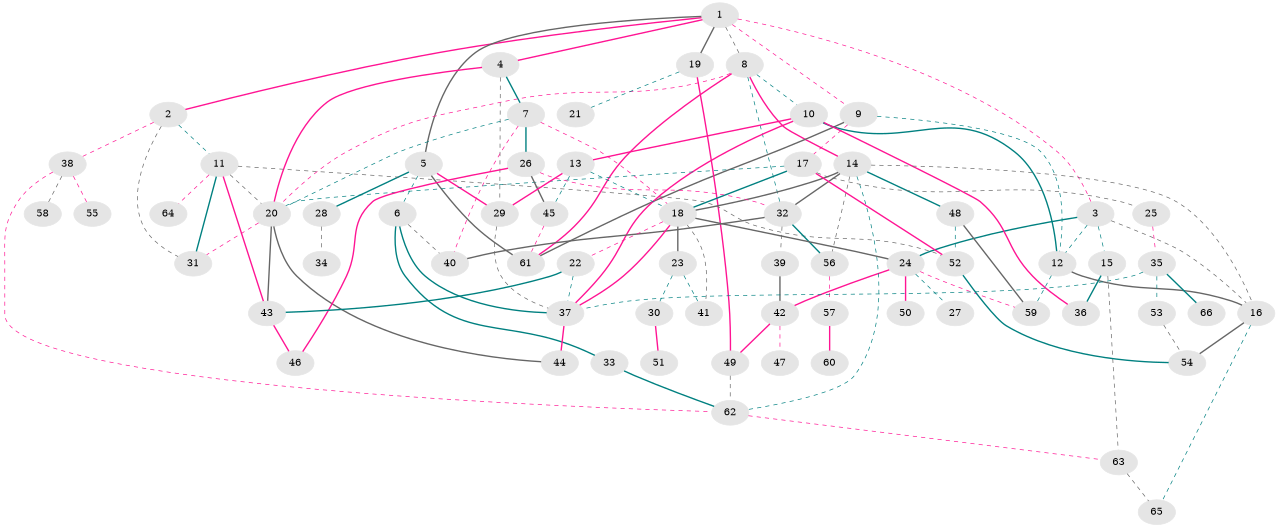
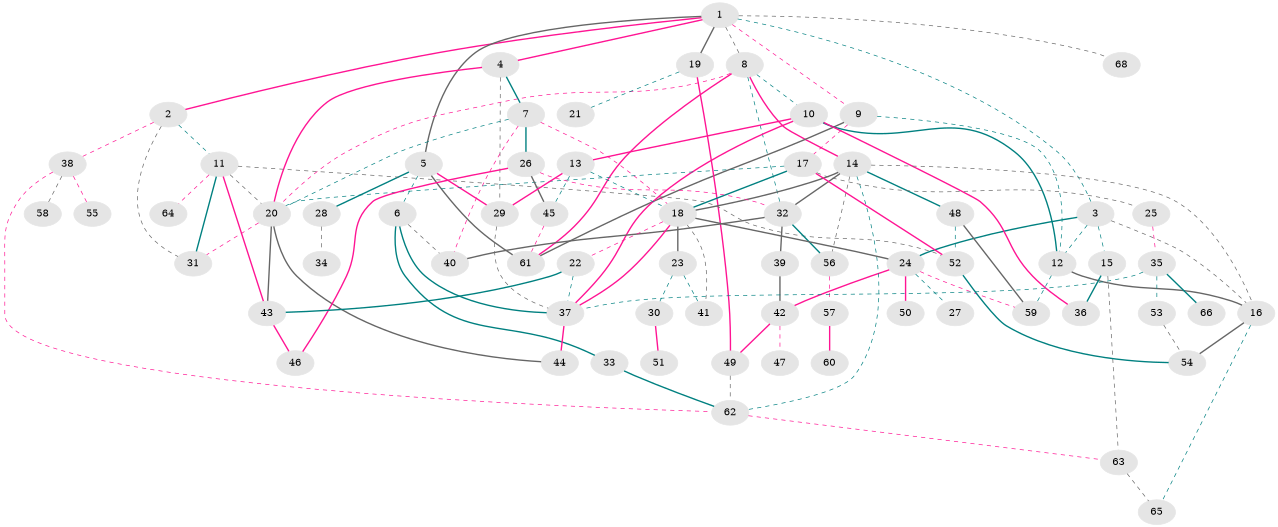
node "68": added
edge "1" -- "3": color deeppink -> teal
edge "32" -- "39": style dashed -> bold
